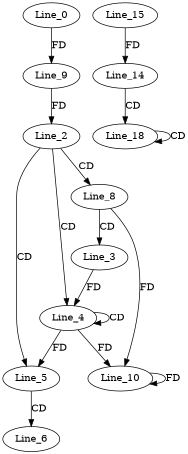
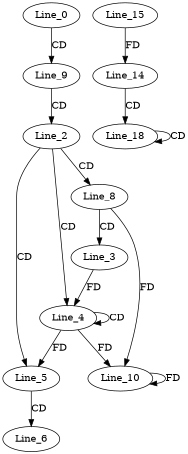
edge "Line_0" -> "Line_9": label "FD" -> "CD"
edge "Line_9" -> "Line_2": label "FD" -> "CD"
